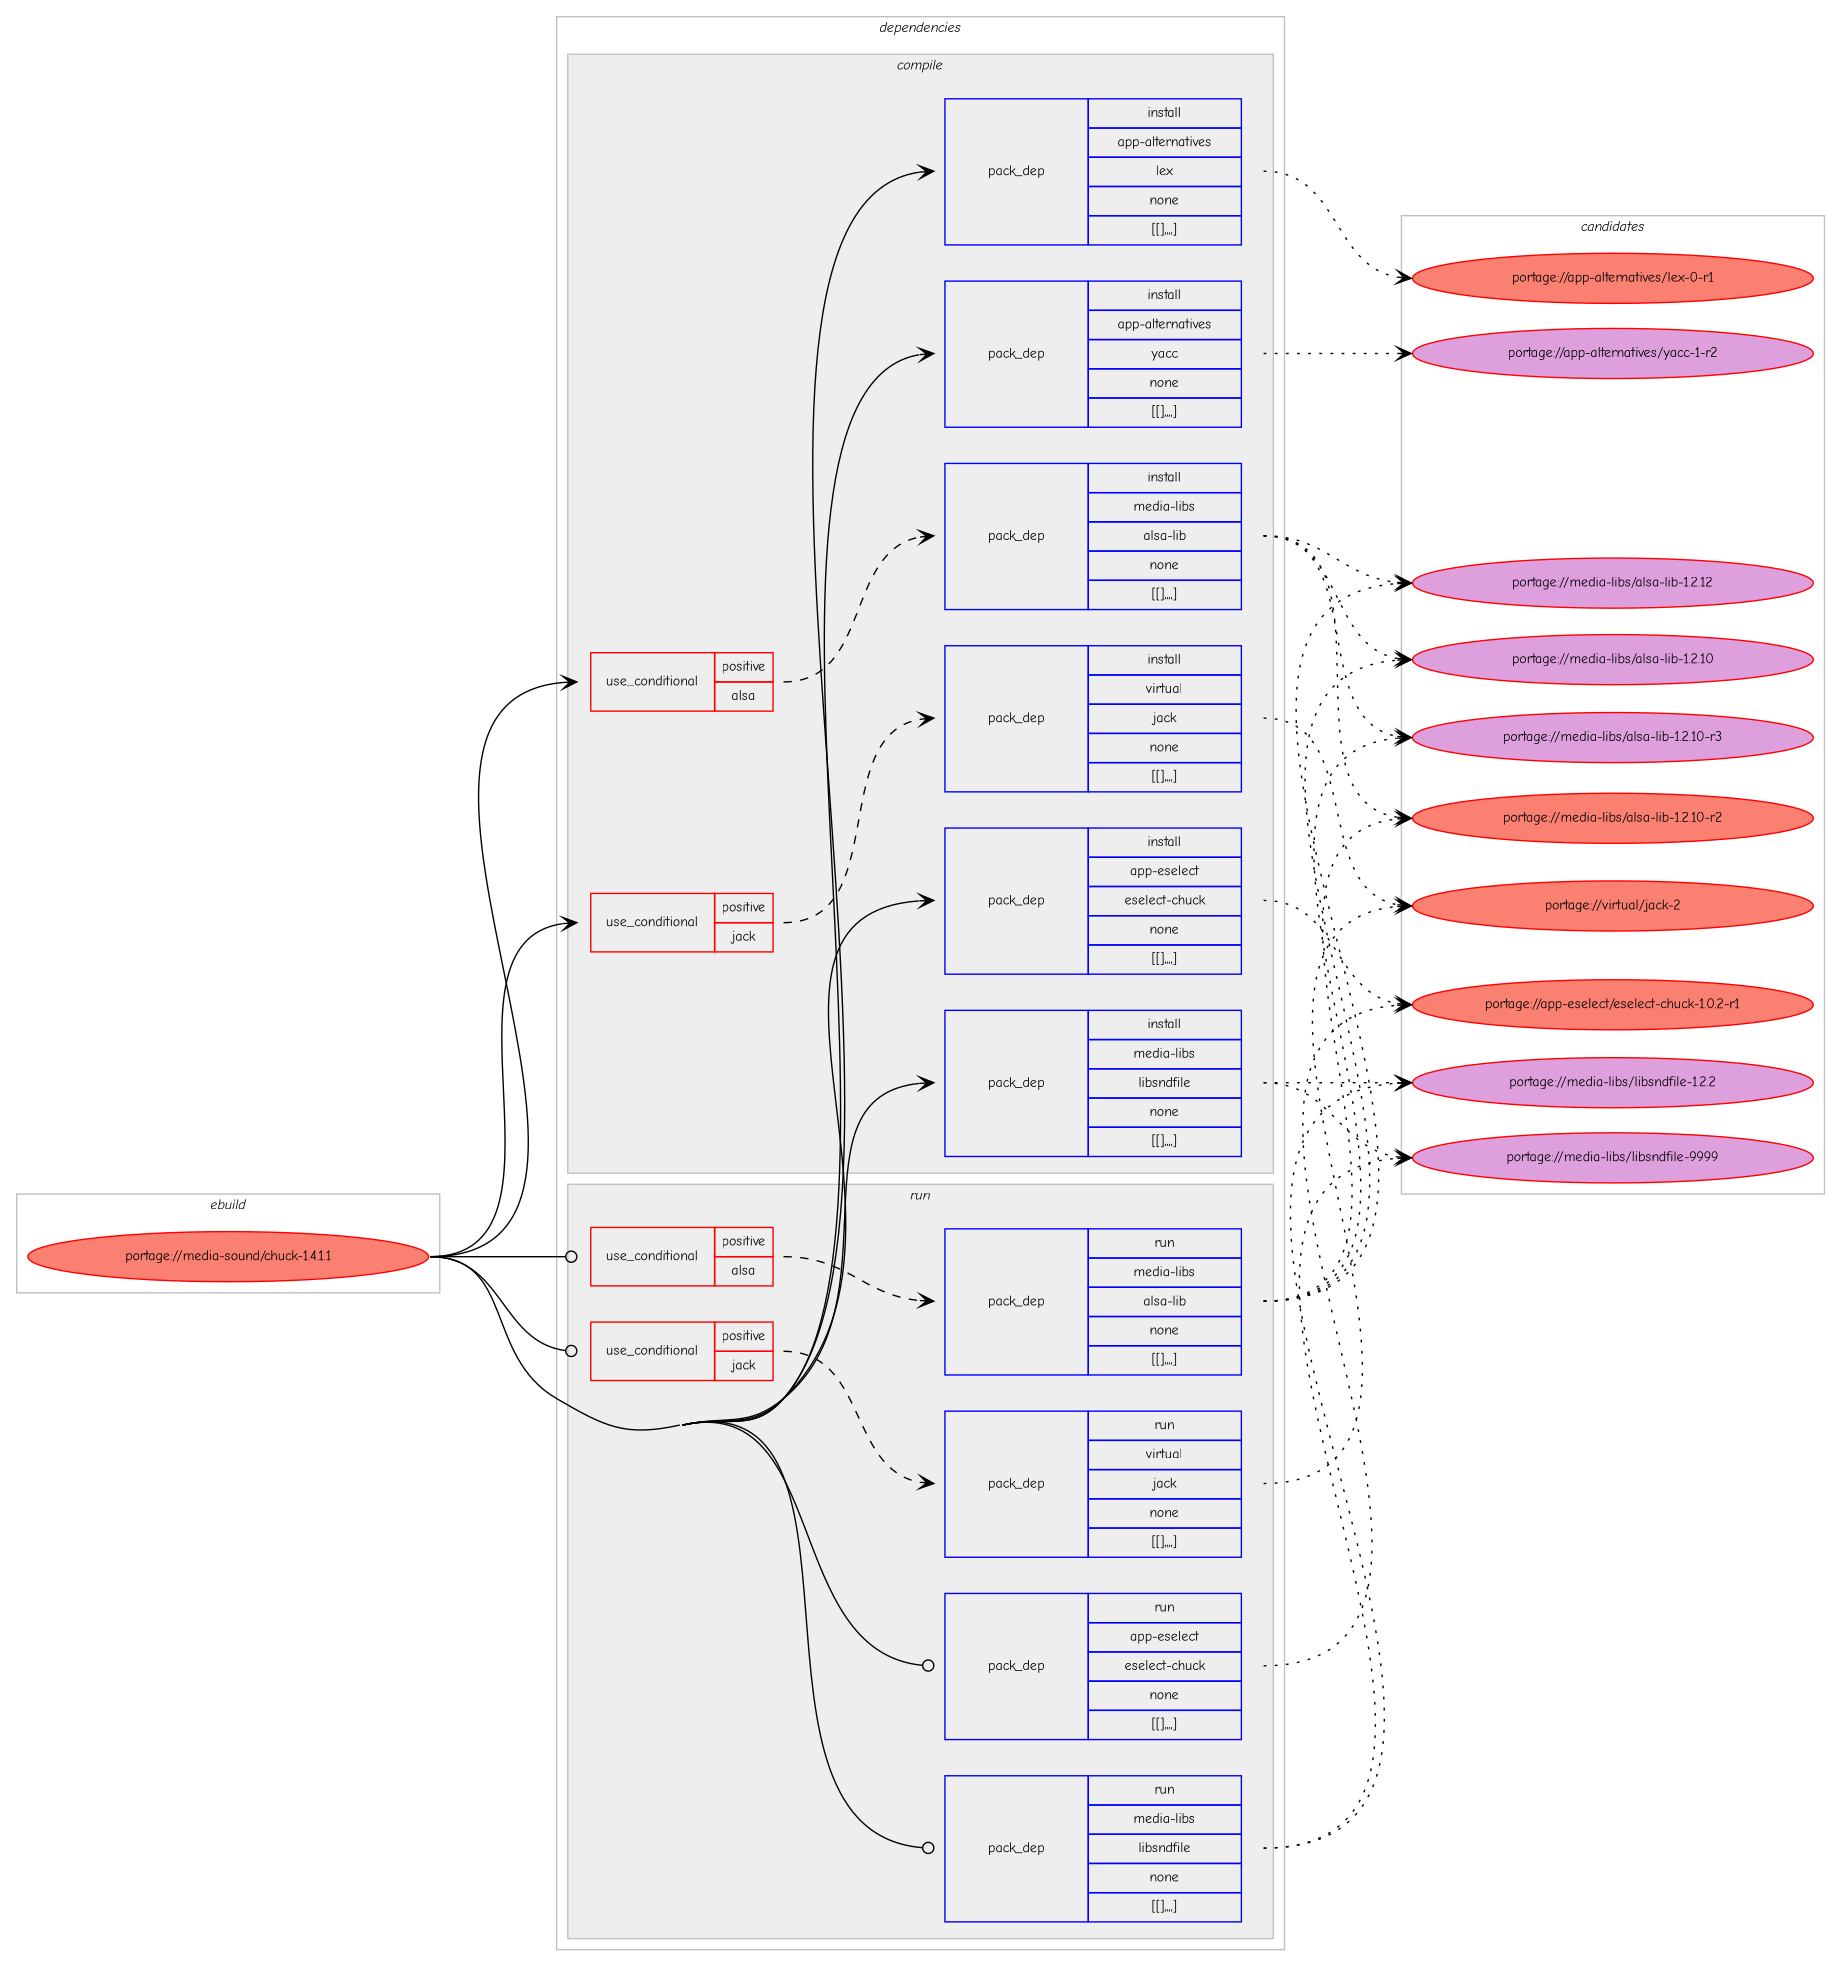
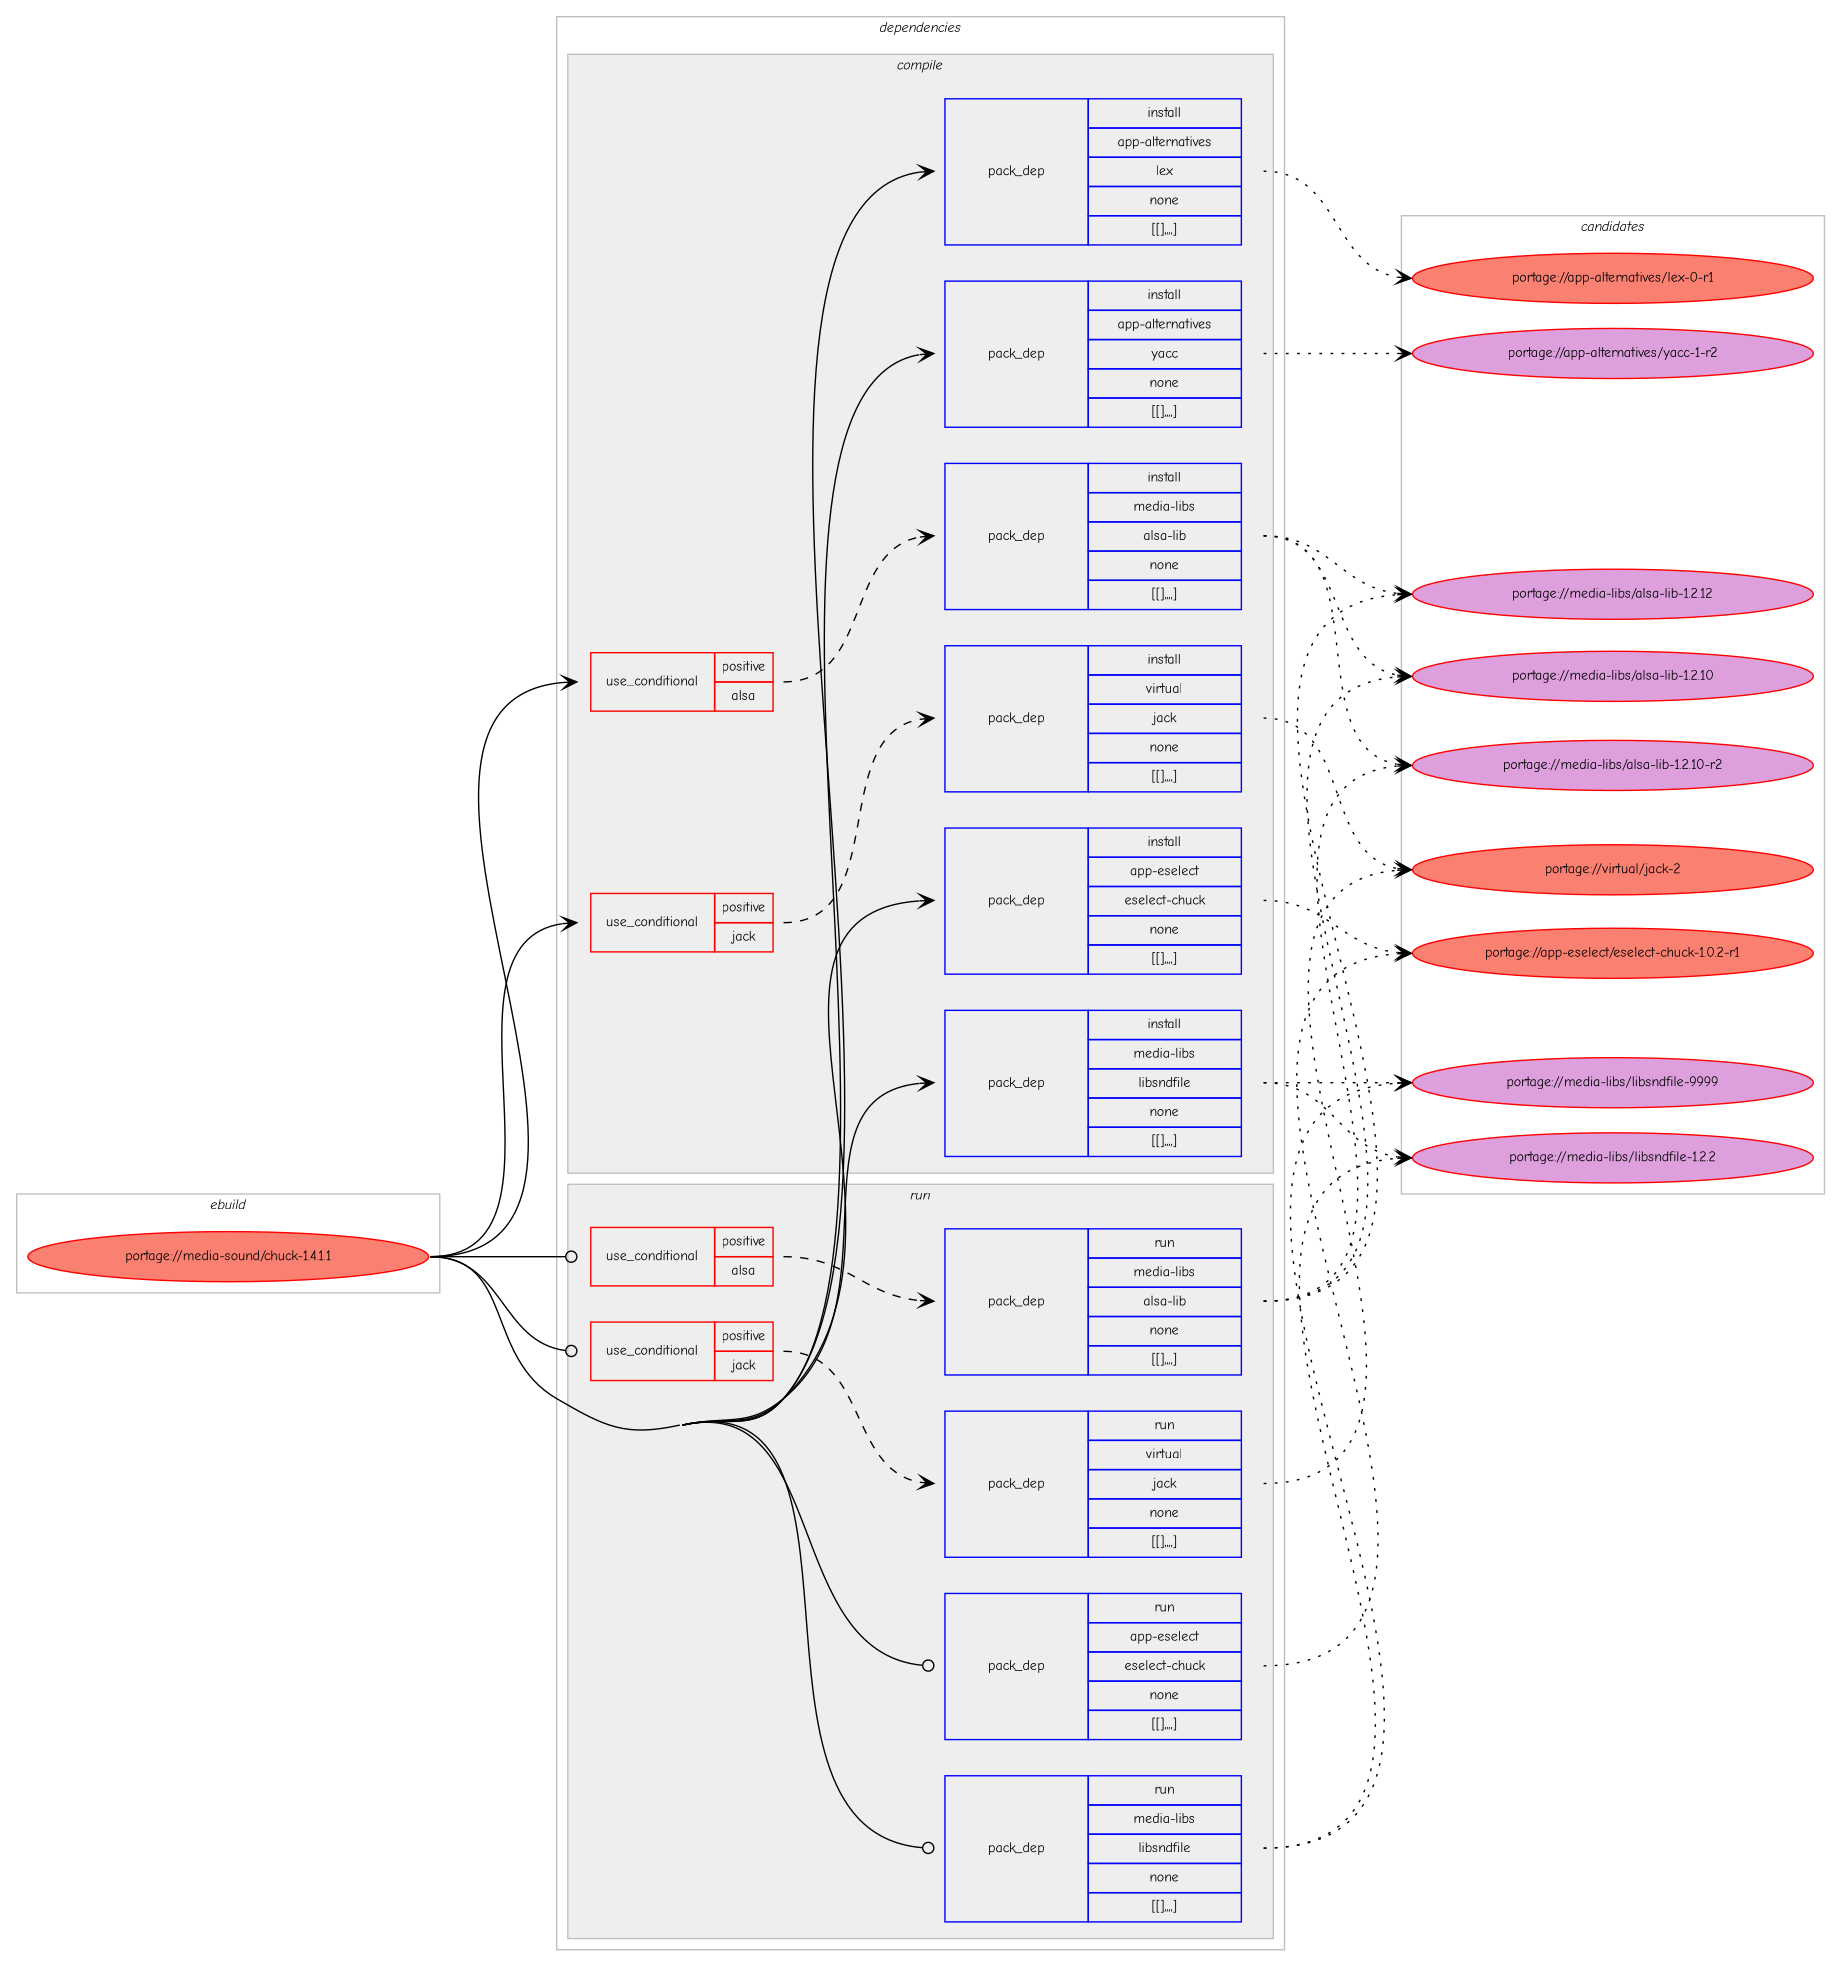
node "portage://media-libs/alsa-lib-1.2.10-r3": removed
node "portage://media-libs/alsa-lib-1.2.10-r2": fillcolor salmon -> plum
